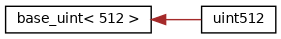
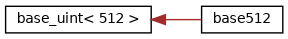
node "uint512": label "uint512" -> "base512"
